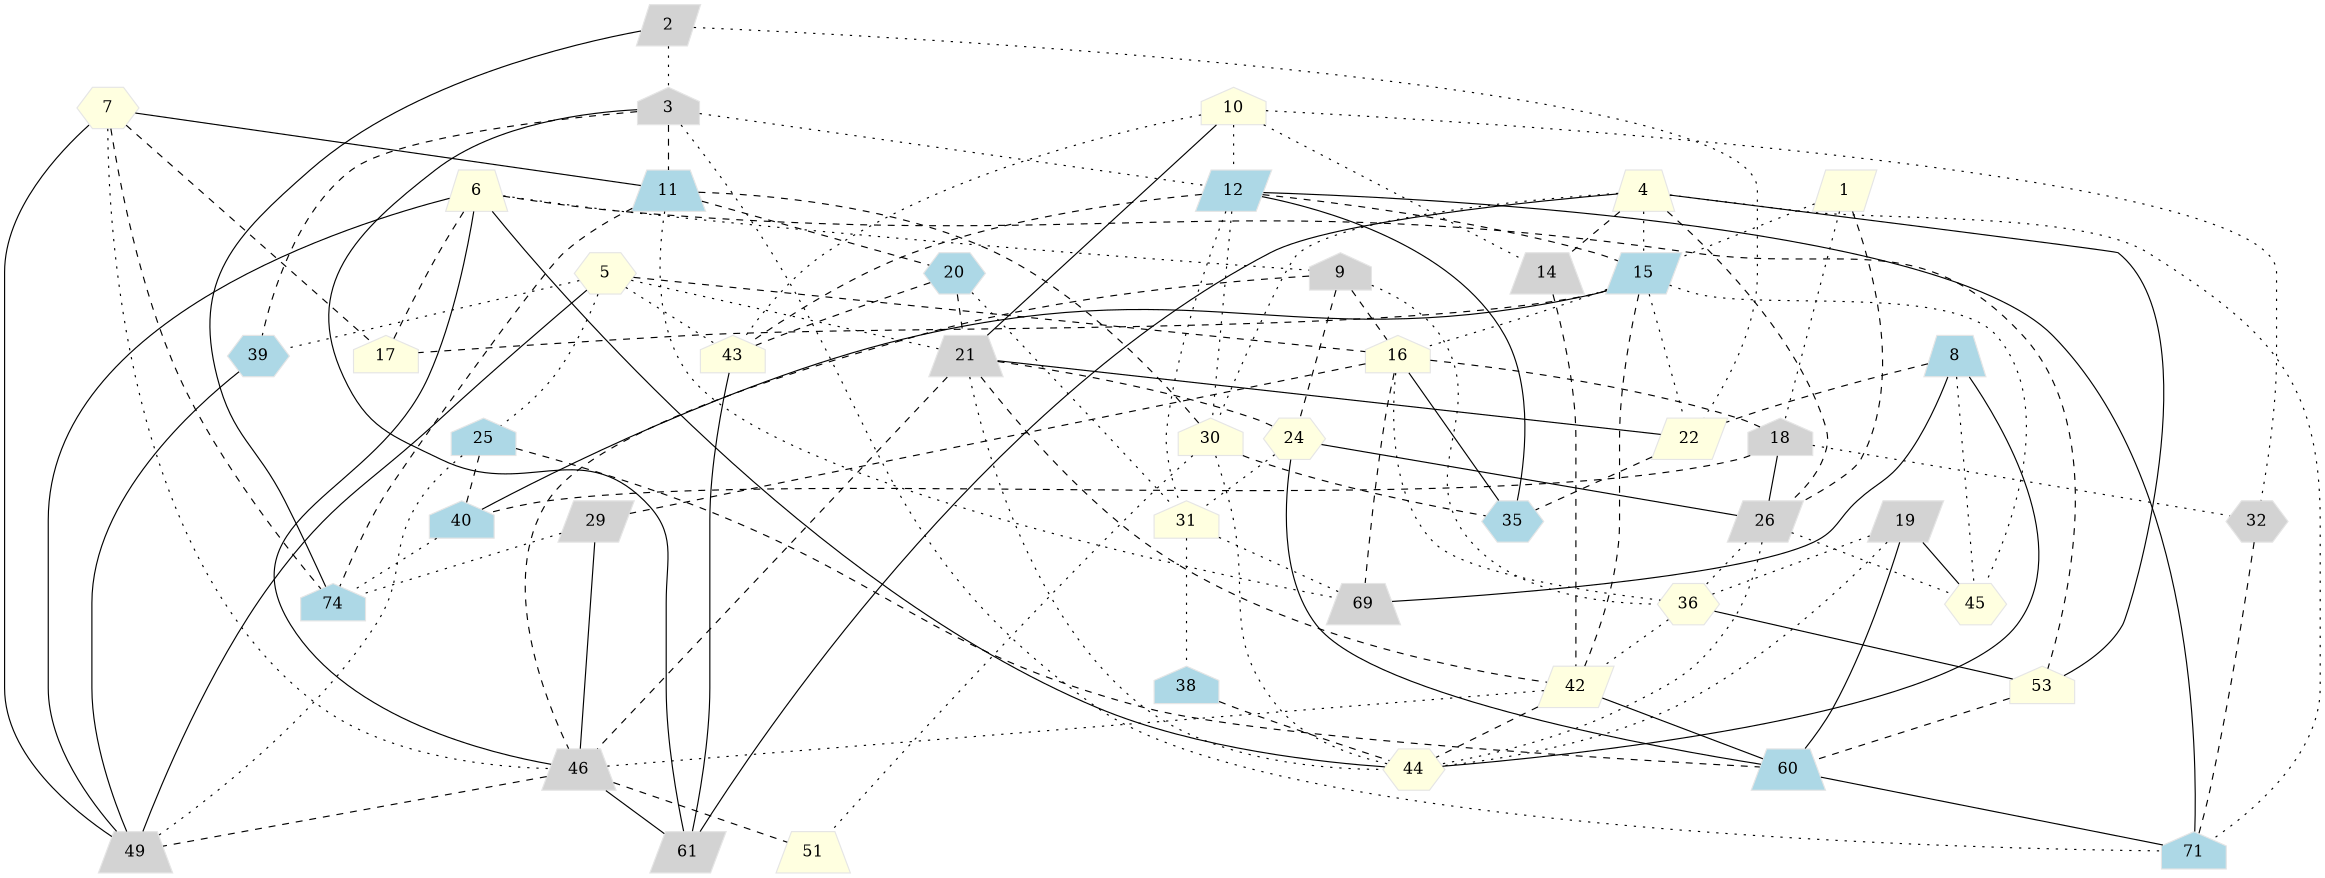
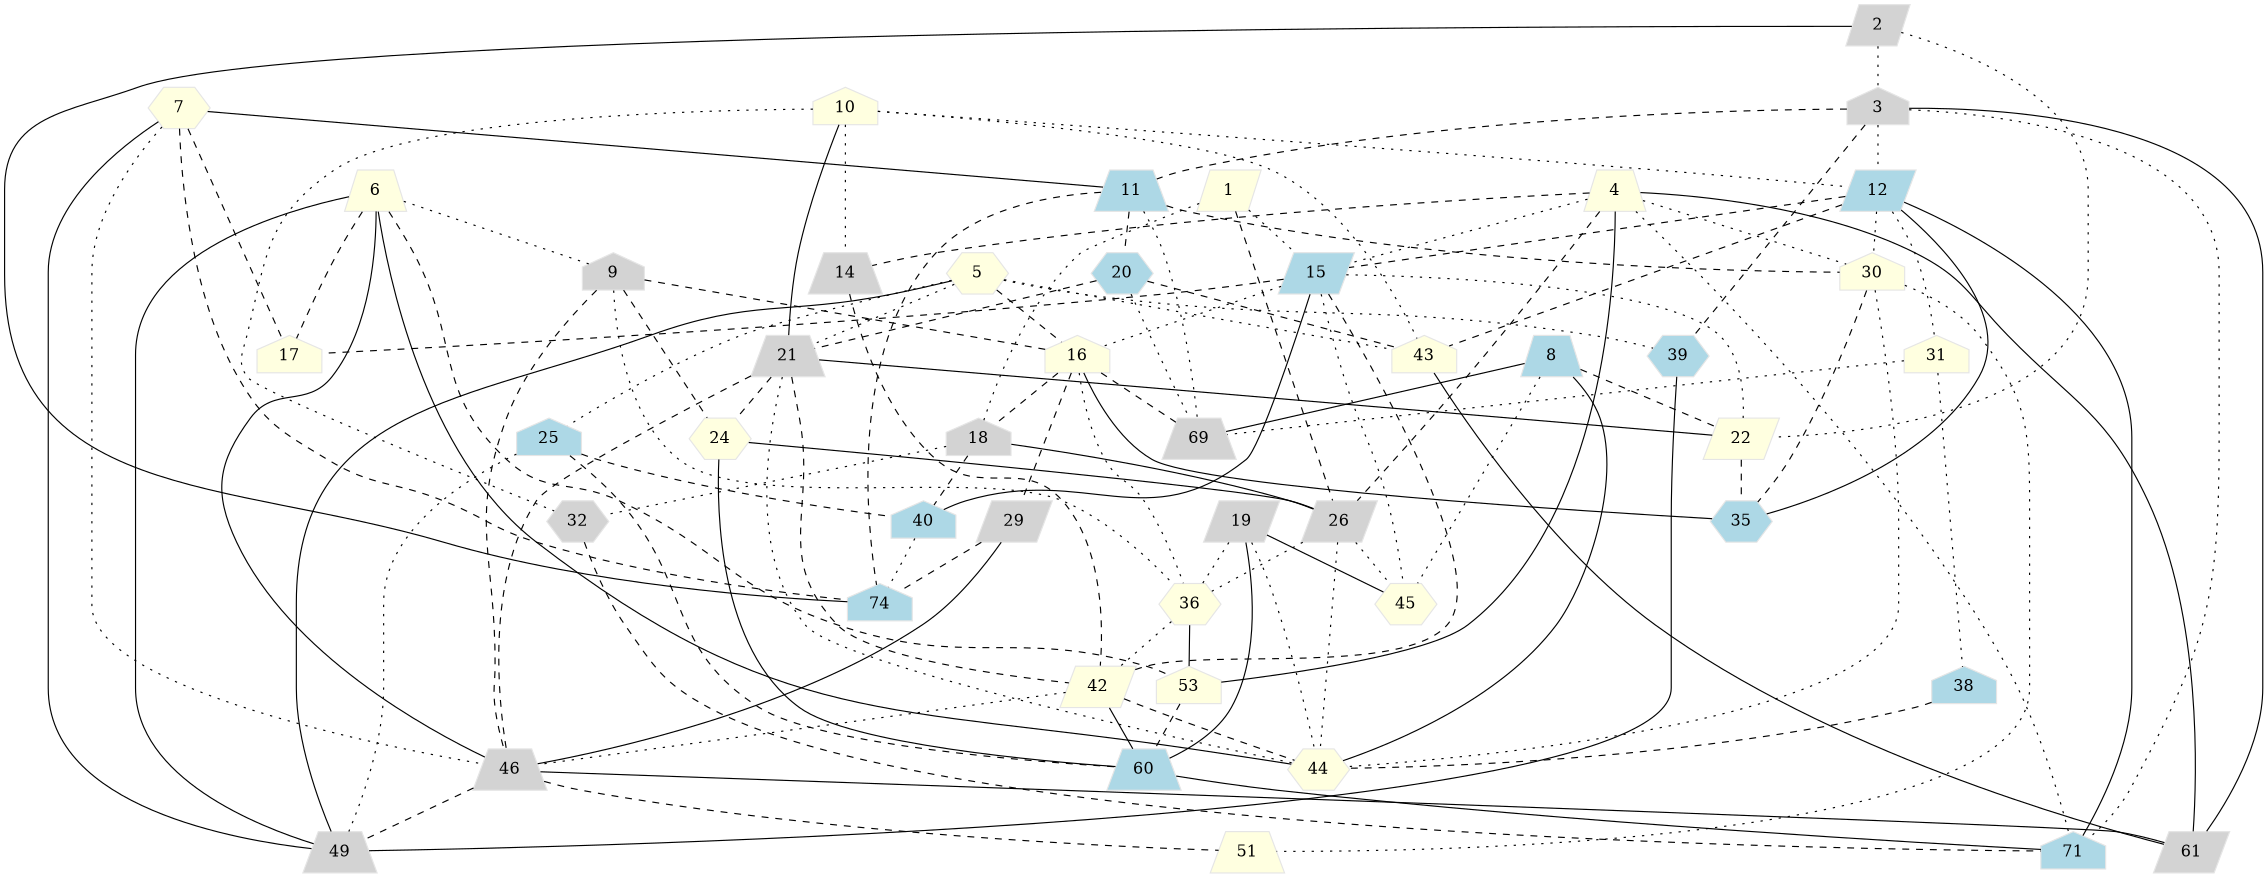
edge "20" -- "31": now "20" -- "69"
edge "24" -- "31": removed
edge "29" -- "74": style dotted -> dashed
